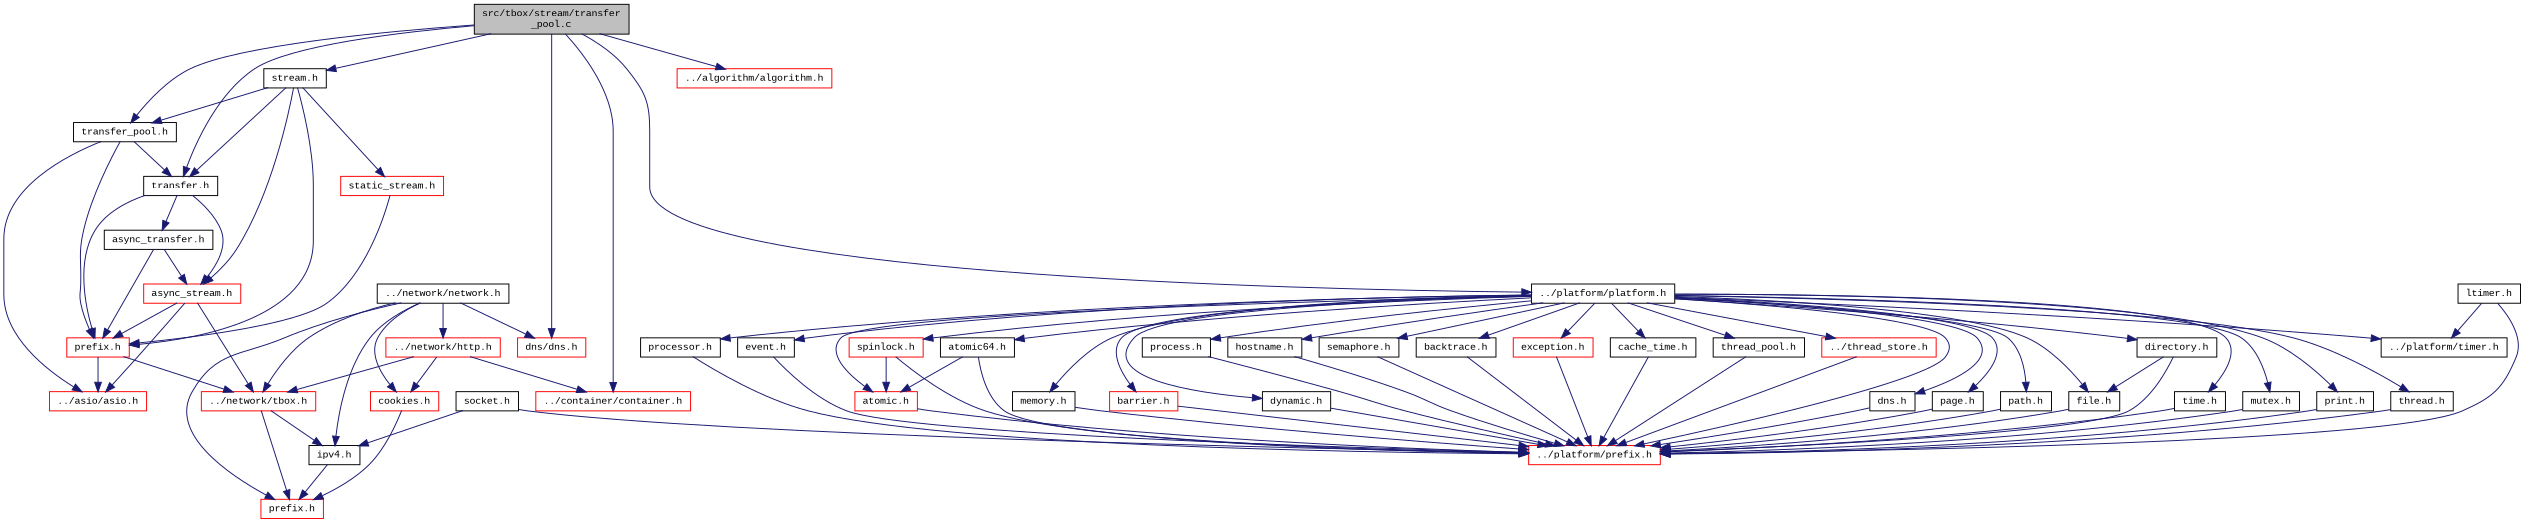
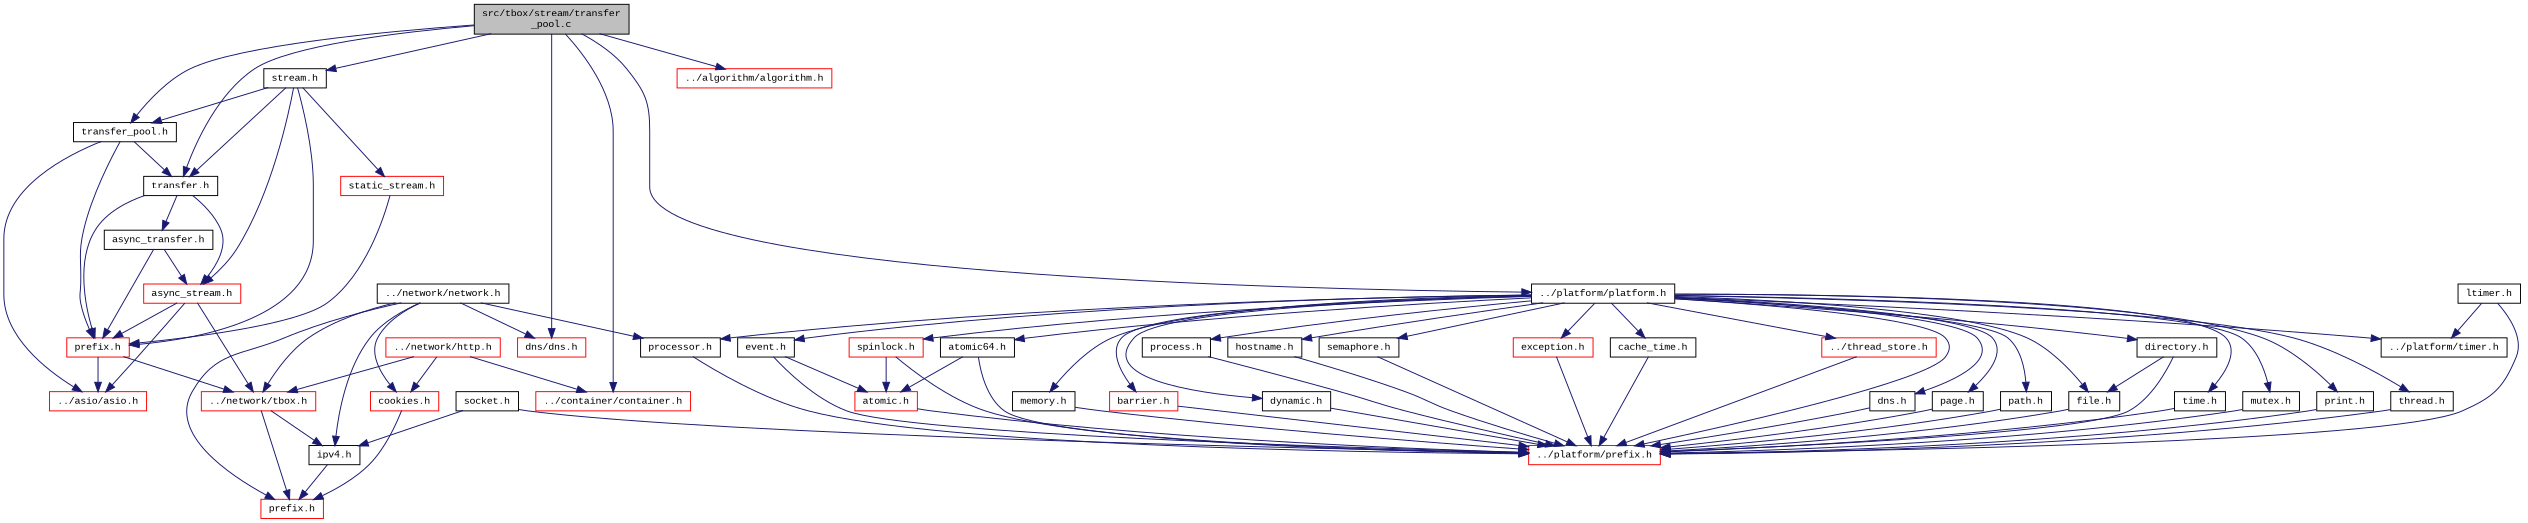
edge "../platform/platform.h" -> "atomic.h": now "event.h" -> "atomic.h"
edge "../network/network.h" -> "../network/http.h": now "../network/network.h" -> "processor.h"
node "backtrace.h": removed
node "thread_pool.h": removed
